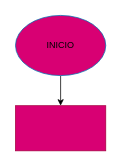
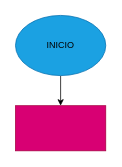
node "INICIO": fillcolor #d80073 -> #1ba1e2
